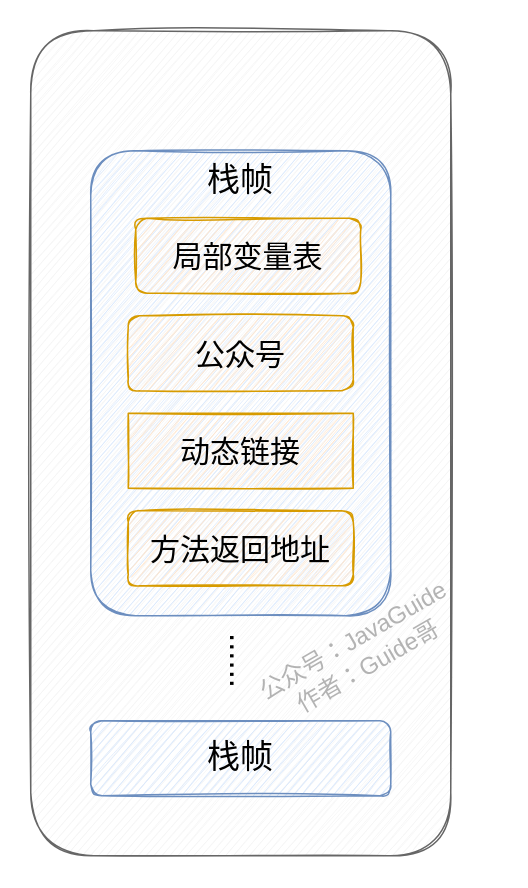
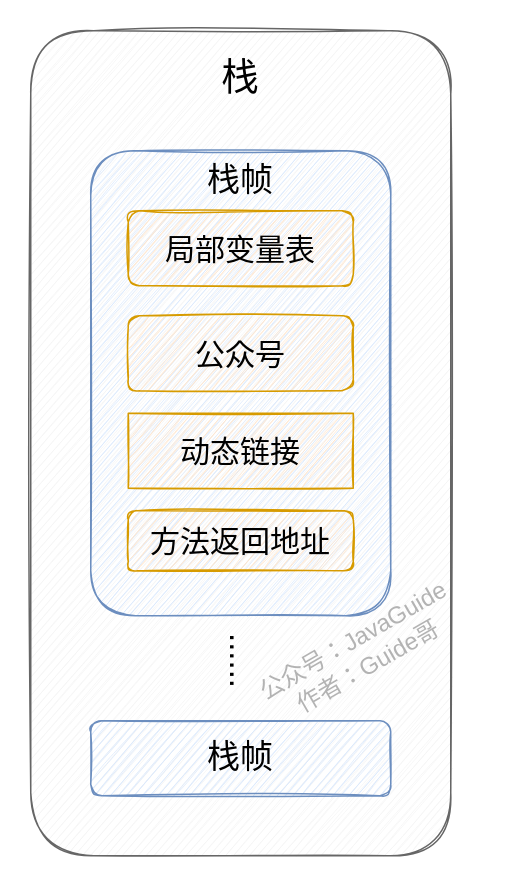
node "栈": added
node "局部变量表": moved (248, 256) -> (241, 248)
node "方法返回地址": size 225x75 -> 225x60
